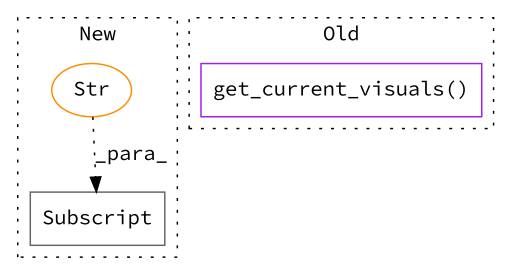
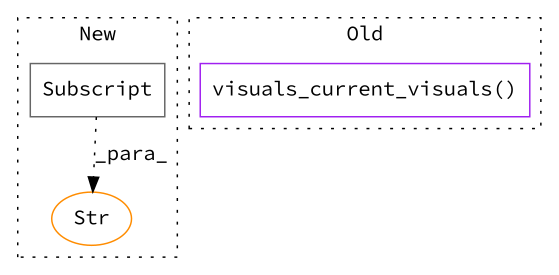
node "get_current_visuals()": label "get_current_visuals()" -> "visuals_current_visuals()"
edge "Str" -> "Subscript": reversed
